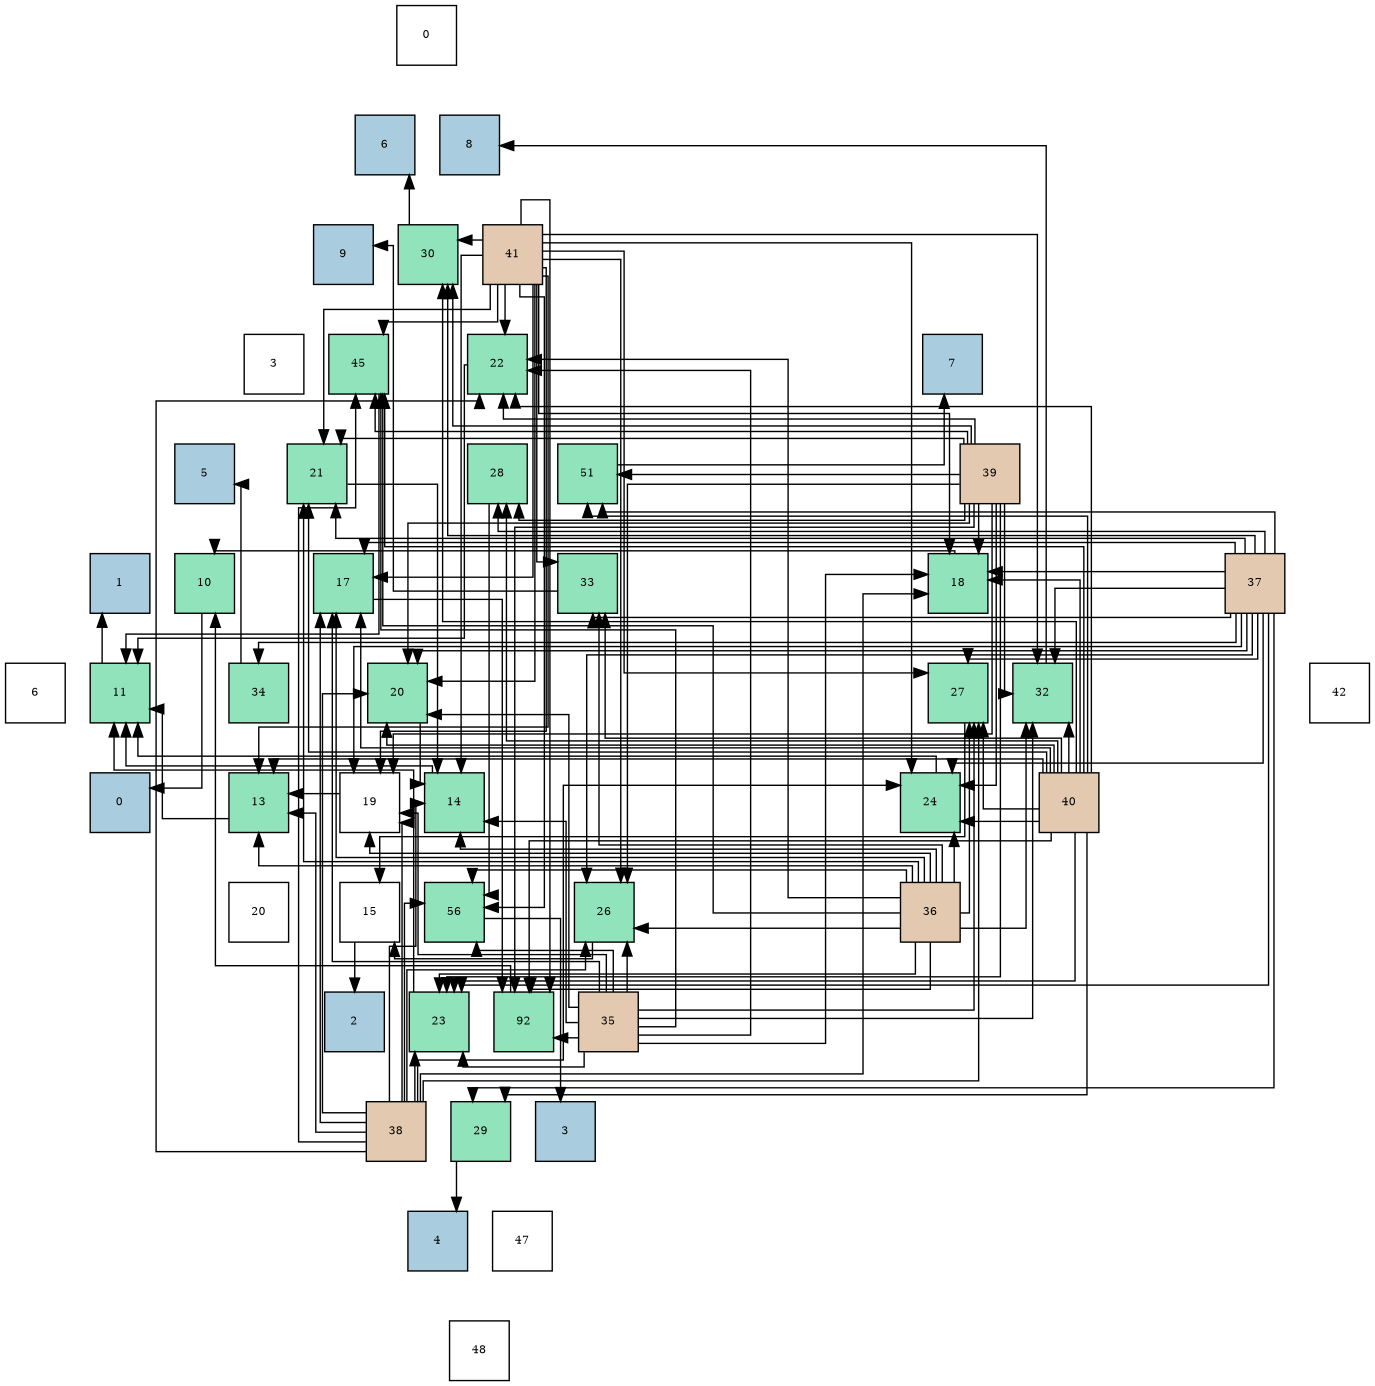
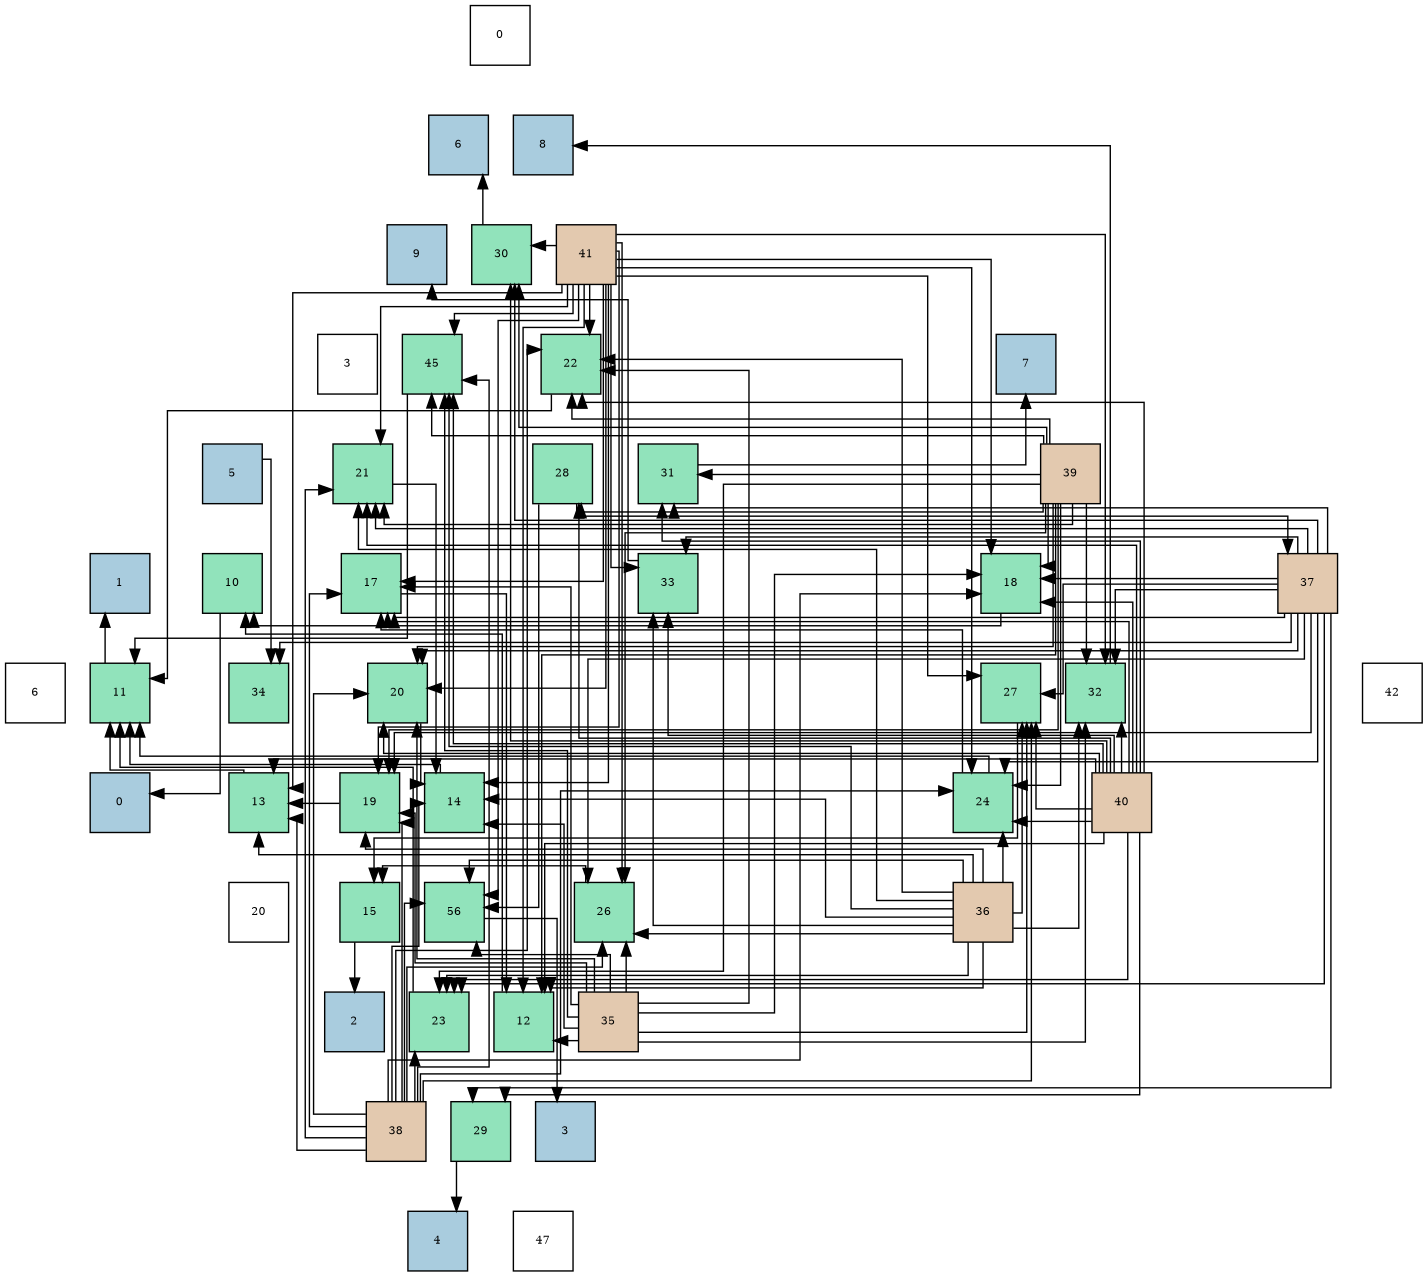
node "51": label "51" -> "31"
edge "37" -> "28": reversed
edge "34" -> "5": reversed
node "19": fillcolor #ffffff -> #91e3bb
edge "38" -> "21": added
edge "36" -> "17": now "24" -> "17"
node "15": fillcolor #ffffff -> #91e3bb
node "92": label "92" -> "12"
edge "35" -> "23": removed
node "48": removed
